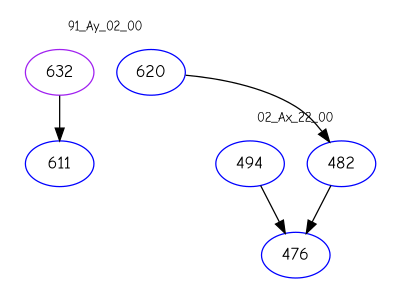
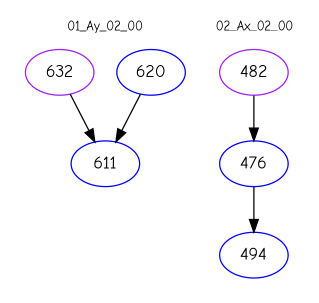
cluster "91_Ay_02_00": label "91_Ay_02_00" -> "01_Ay_02_00"
edge "620" -> "482": now "620" -> "611"
cluster "02_Ax_22_00": label "02_Ax_22_00" -> "02_Ax_02_00"
node "482": color blue -> purple
edge "494" -> "476": reversed
